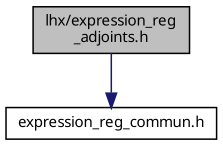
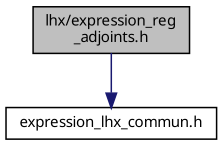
node "expression_reg_commun.h": label "expression_reg_commun.h" -> "expression_lhx_commun.h"
